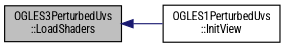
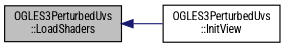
node "OGLES1PerturbedUvs ::InitView": label "OGLES1PerturbedUvs ::InitView" -> "OGLES3PerturbedUvs ::InitView"
